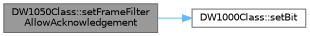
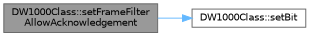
node "DW1050Class::setFrameFilter AllowAcknowledgement": label "DW1050Class::setFrameFilter AllowAcknowledgement" -> "DW1000Class::setFrameFilter AllowAcknowledgement"
